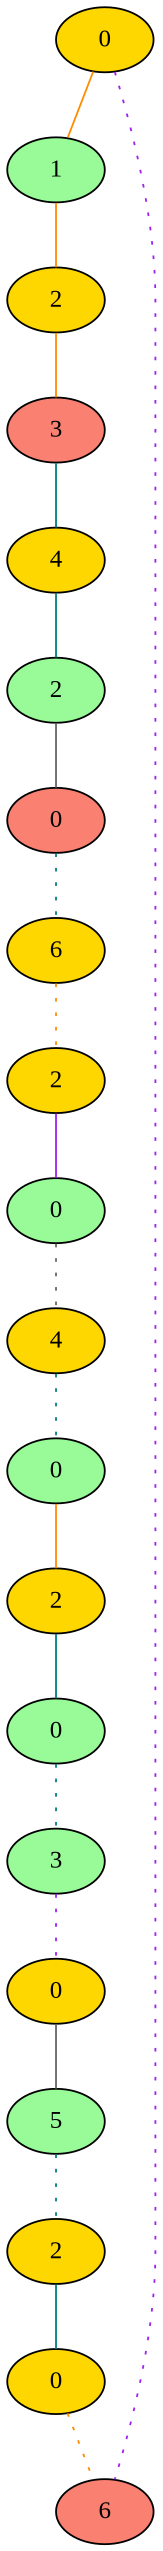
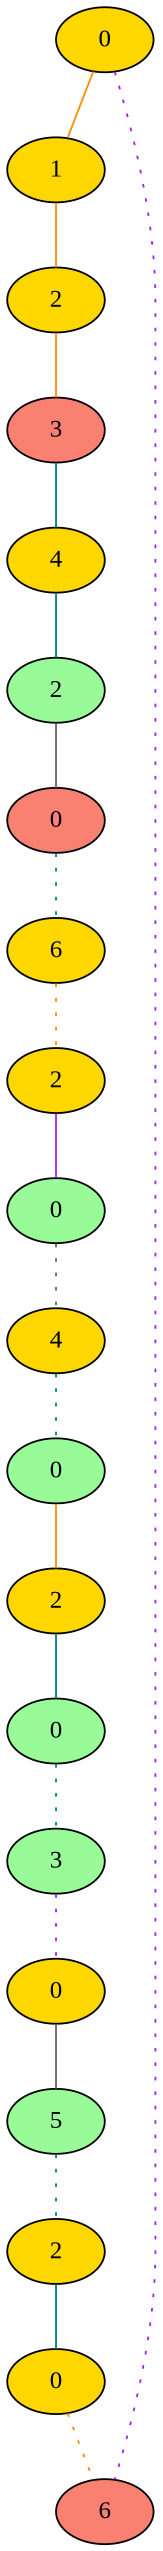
node "1": fillcolor palegreen -> gold
